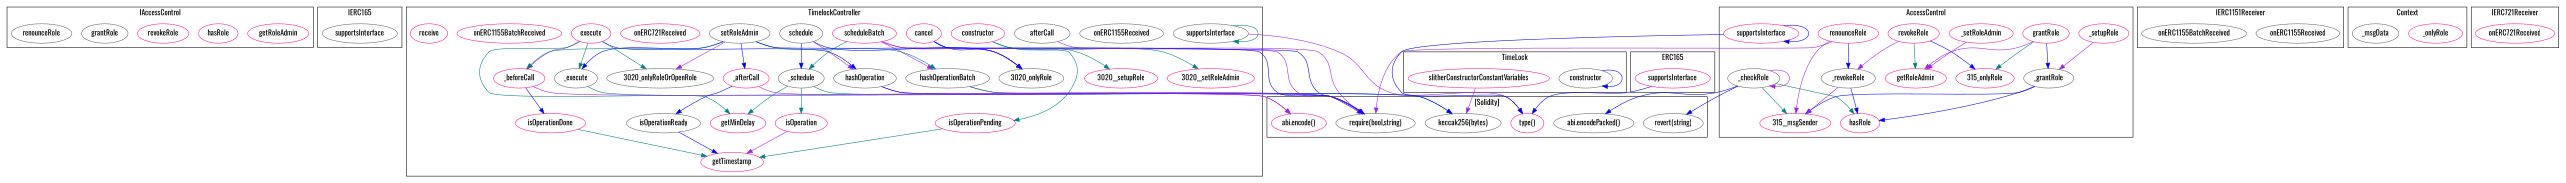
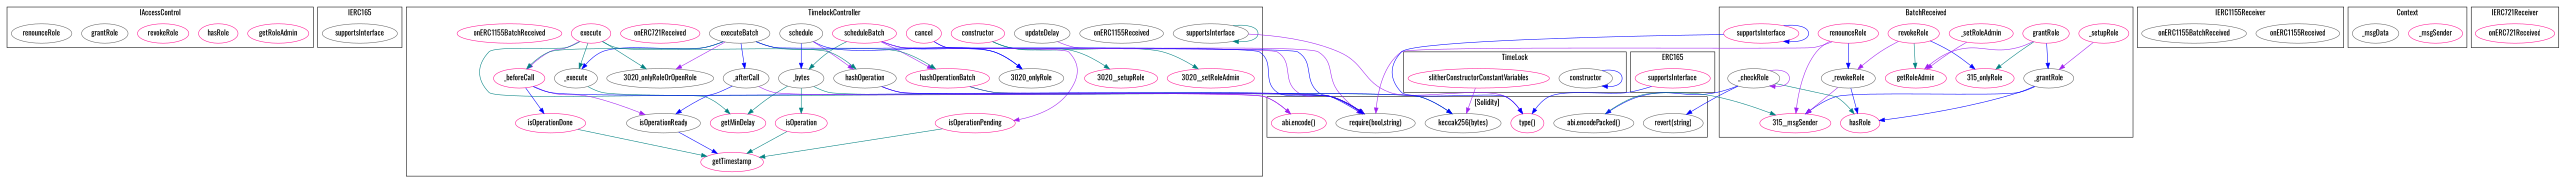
cluster "AccessControl": label "AccessControl" -> "BatchReceived"
cluster "IERC1151Receiver": label "IERC1151Receiver" -> "IERC1155Receiver"
node "receive": removed
node "setRoleAdmin": label "setRoleAdmin" -> "executeBatch"
node "afterCall": label "afterCall" -> "updateDelay"
node "_onlyRole": label "_onlyRole" -> "_msgSender"
edge "execute" -> "hashOperation": color blue -> teal
edge "scheduleBatch" -> "3020_onlyRole": color purple -> blue
edge "cancel" -> "3020_onlyRole": removed
edge "cancel" -> "isOperationPending": color teal -> purple
node "_afterCall": color deeppink -> gray40
node "_schedule": label "_schedule" -> "_bytes"
node "hashOperationBatch": color gray40 -> deeppink
edge "_beforeCall" -> "require(bool,string)": color purple -> blue
edge "_checkRole" -> "315__msgSender": now "abi.encodePacked()" -> "315__msgSender"
edge "_beforeCall" -> "isOperationReady": added
edge "isOperation" -> "getTimestamp": color purple -> teal
